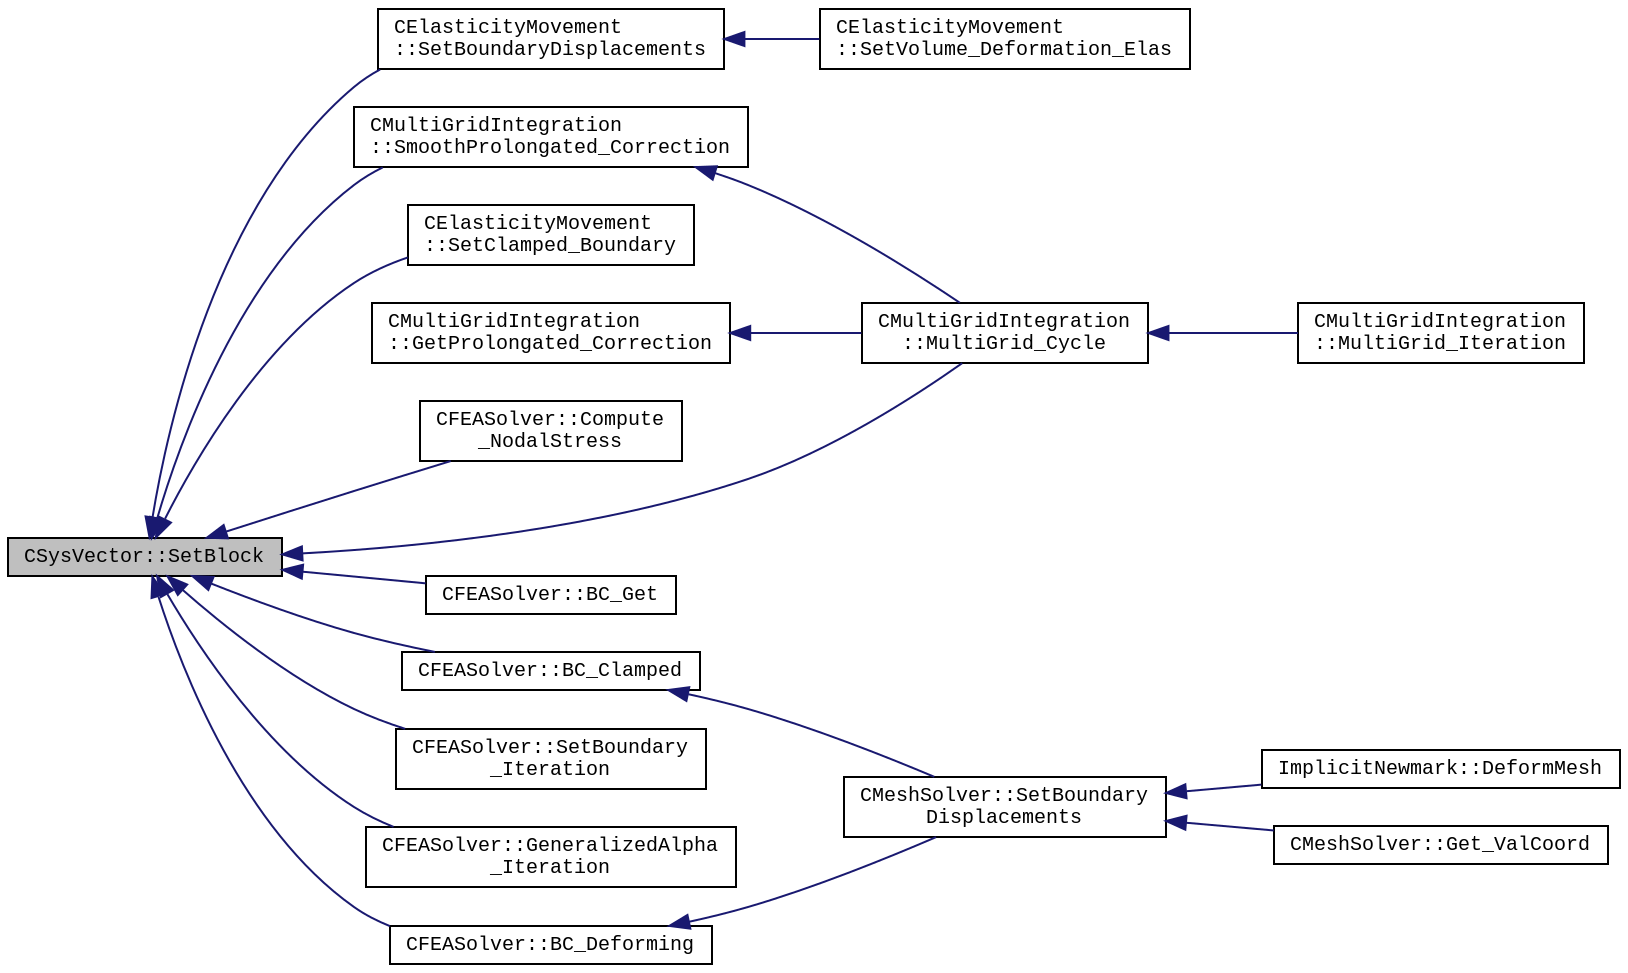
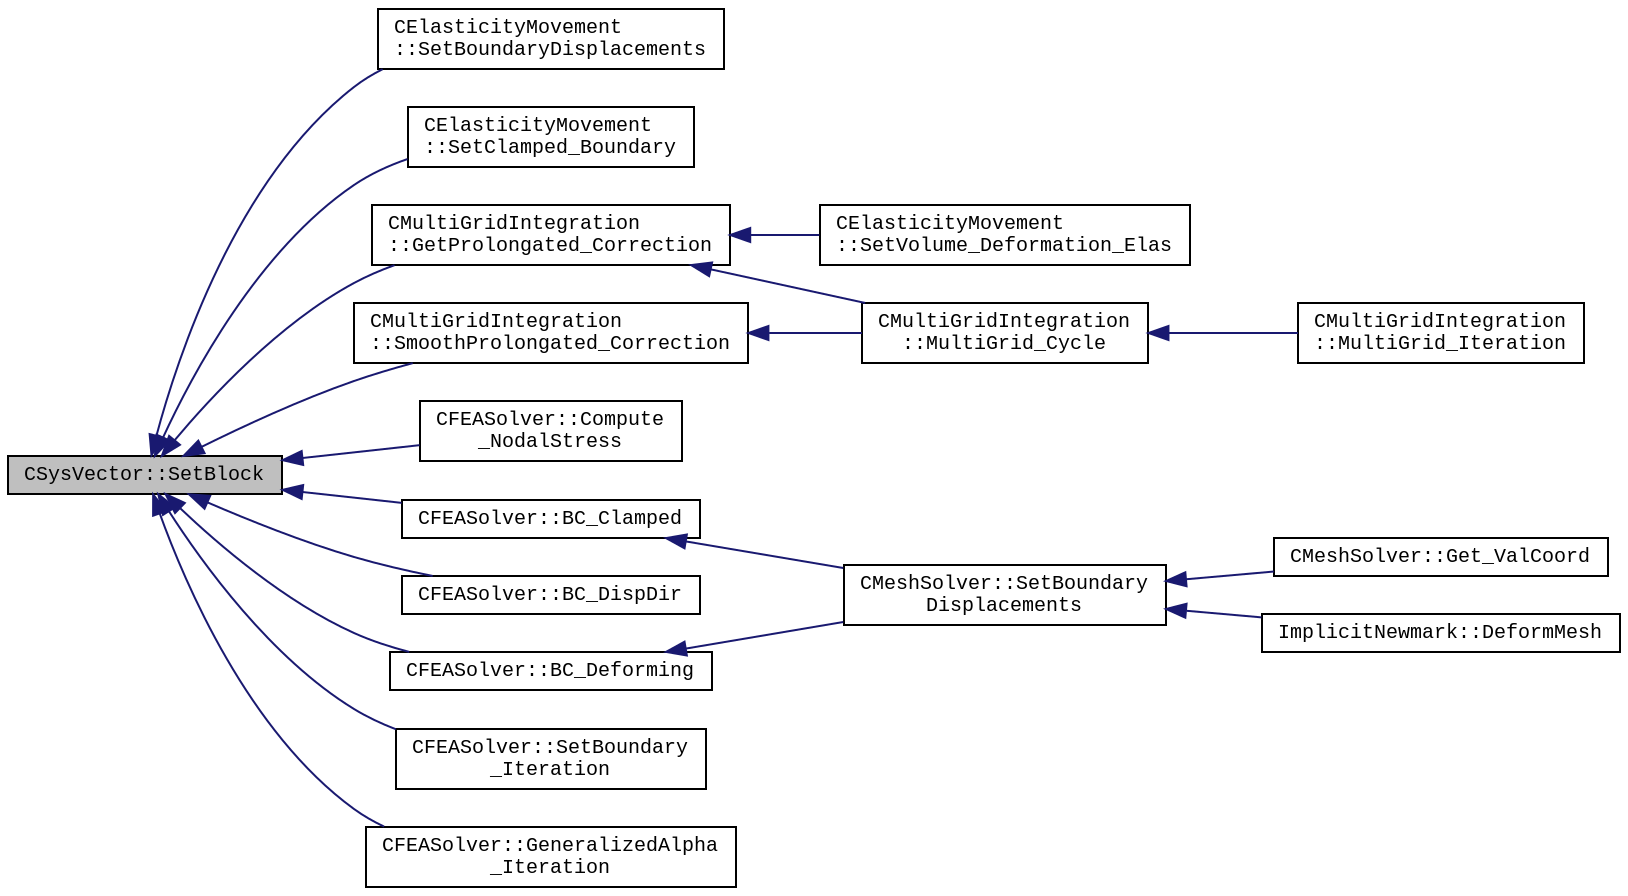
edge "CElasticityMovement ::SetVolume_Deformation_Elas" -> "CElasticityMovement ::SetBoundaryDisplacements": now "CElasticityMovement ::SetVolume_Deformation_Elas" -> "CMultiGridIntegration ::GetProlongated_Correction"
edge "CMultiGridIntegration ::MultiGrid_Cycle" -> "CSysVector::SetBlock": now "CMultiGridIntegration ::GetProlongated_Correction" -> "CSysVector::SetBlock"
node "CFEASolver::BC_Get": label "CFEASolver::BC_Get" -> "CFEASolver::BC_DispDir"
